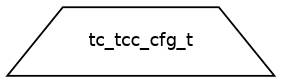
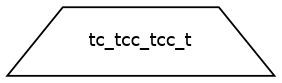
node "tc_tcc_cfg_t": label "tc_tcc_cfg_t" -> "tc_tcc_tcc_t"
